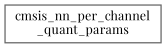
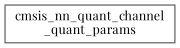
node "cmsis_nn_per_channel _quant_params": label "cmsis_nn_per_channel _quant_params" -> "cmsis_nn_quant_channel _quant_params"
